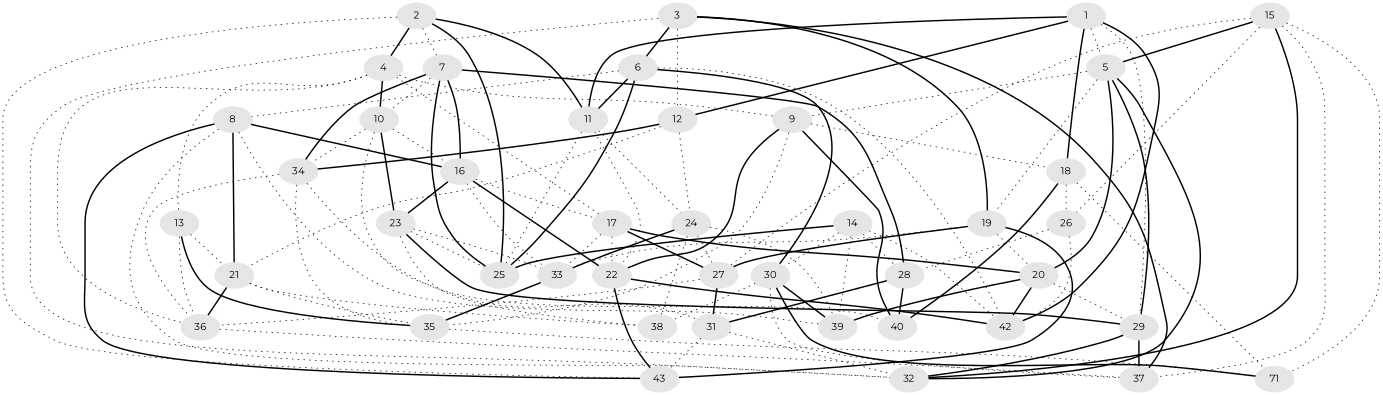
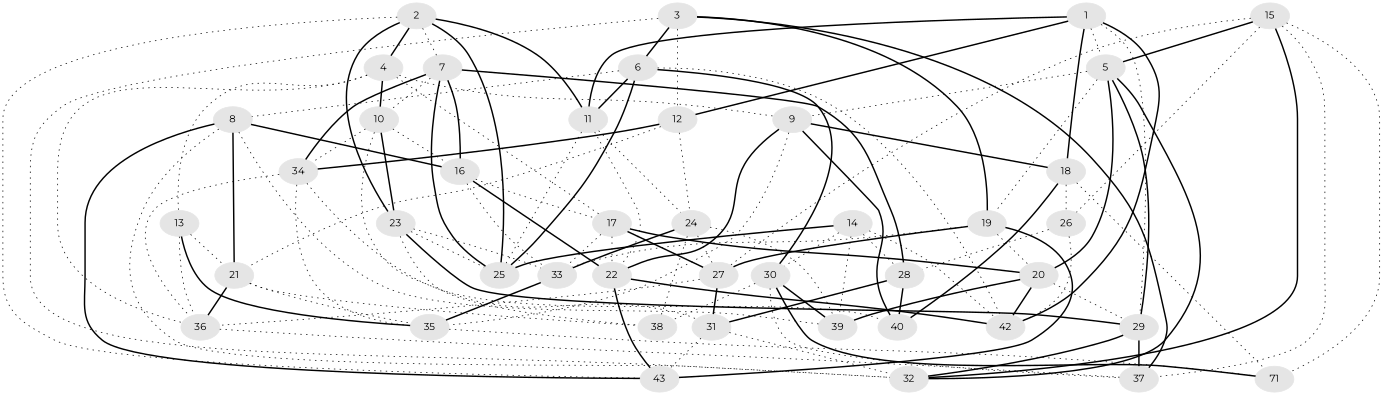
edge "9" -- "18": style dotted -> bold
edge "16" -- "23": now "2" -- "23"
